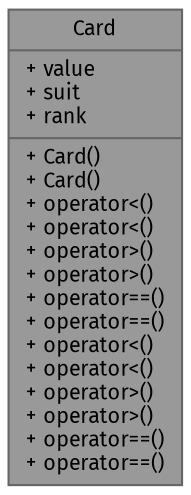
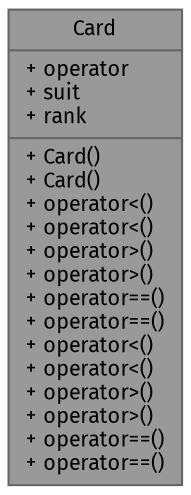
node "Card": text "+ value" -> "+ operator"
